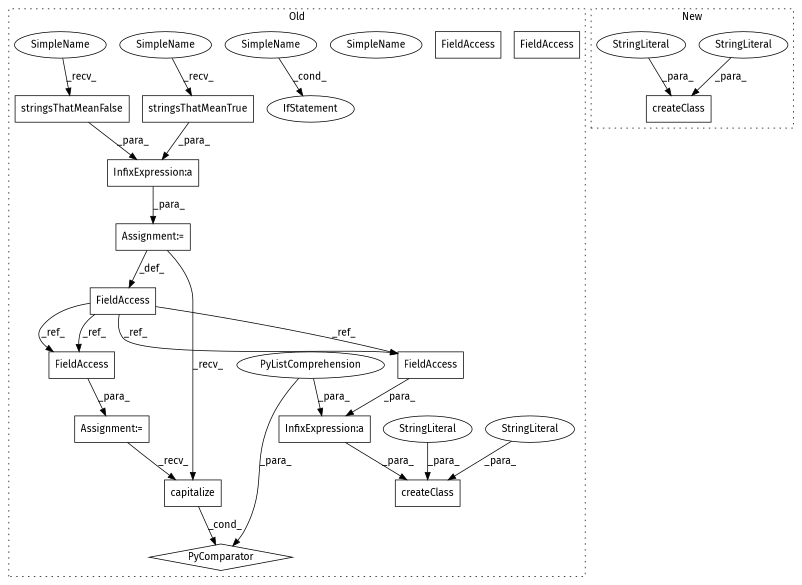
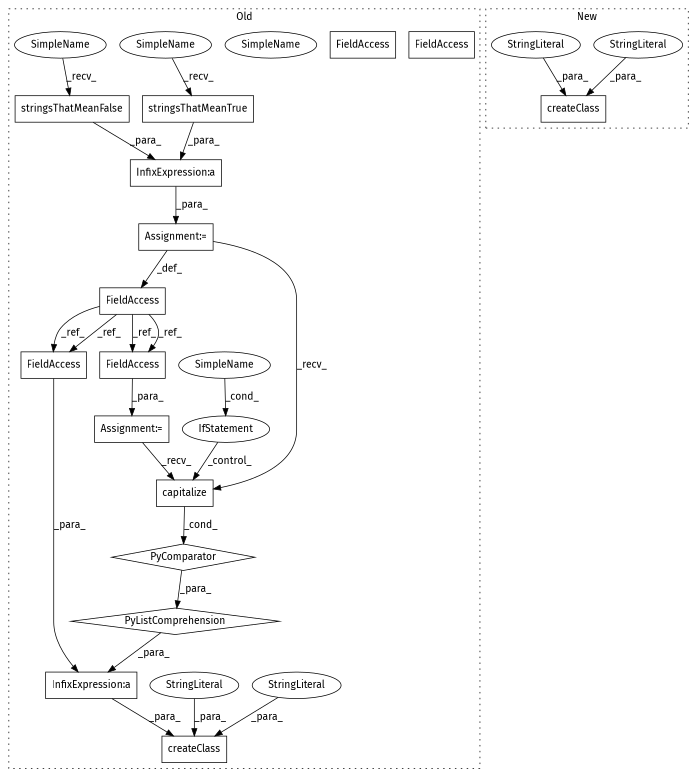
node "PyListComprehension": shape ellipse -> diamond
edge "PyListComprehension" -> "PyComparator": reversed
edge "IfStatement" -> "capitalize": added, label "_control_"
